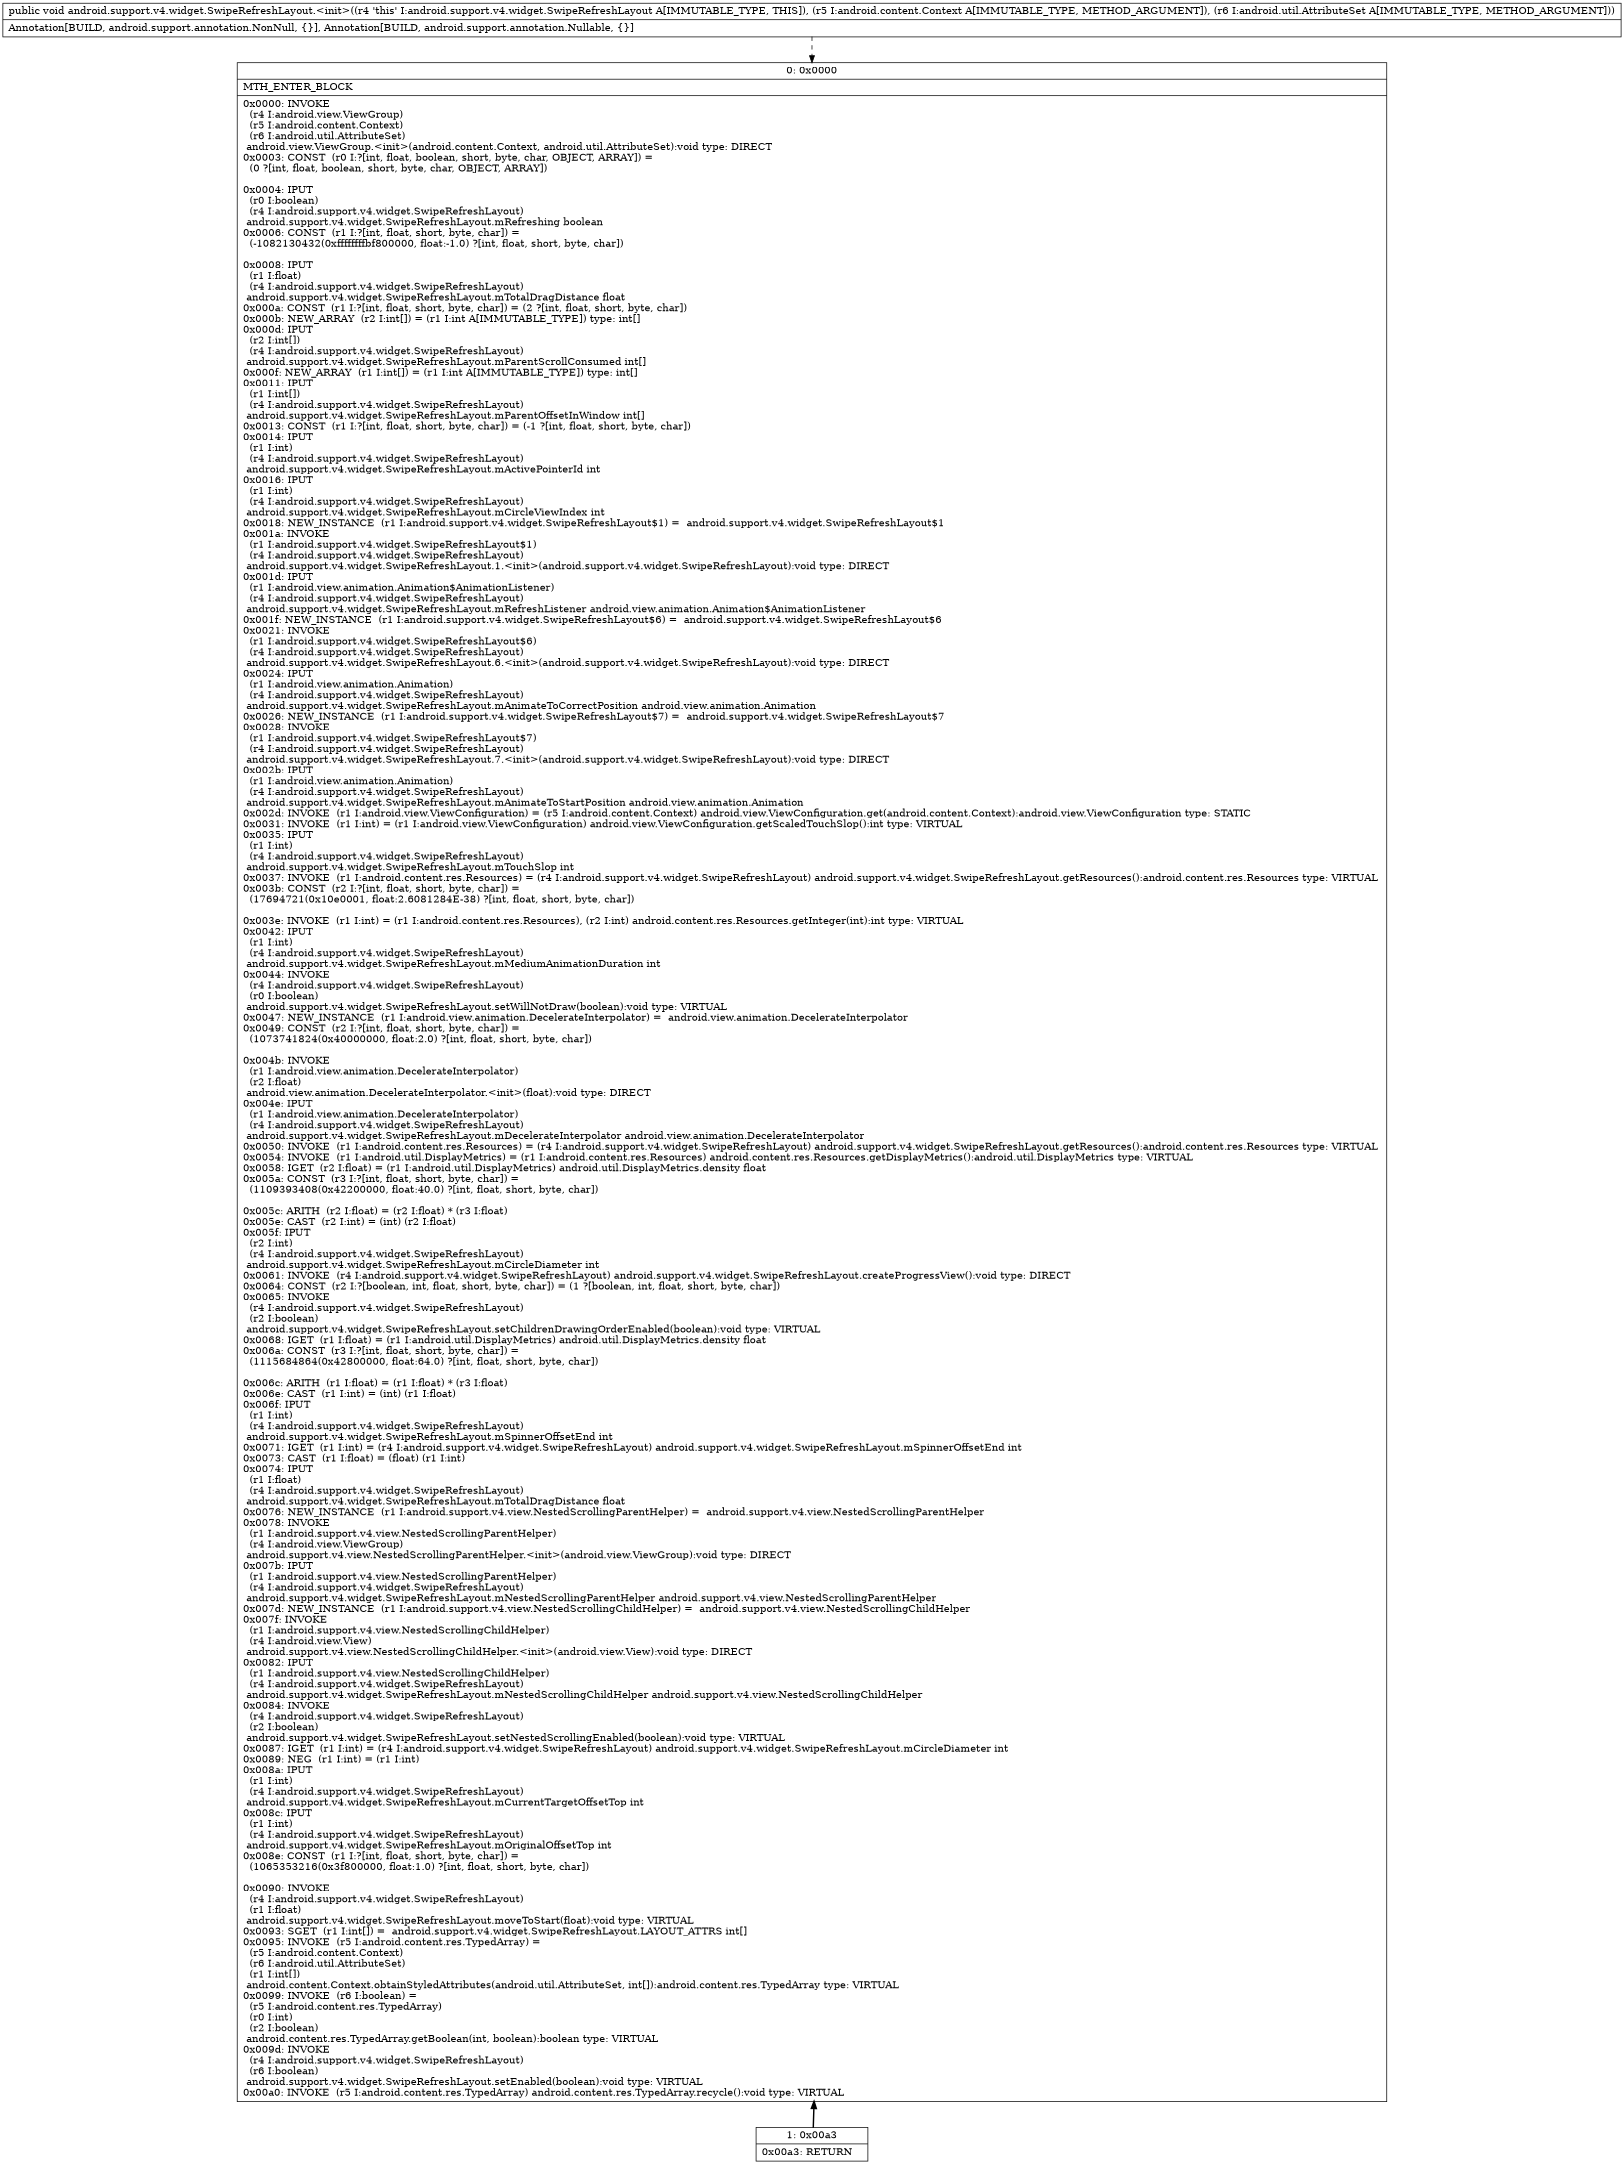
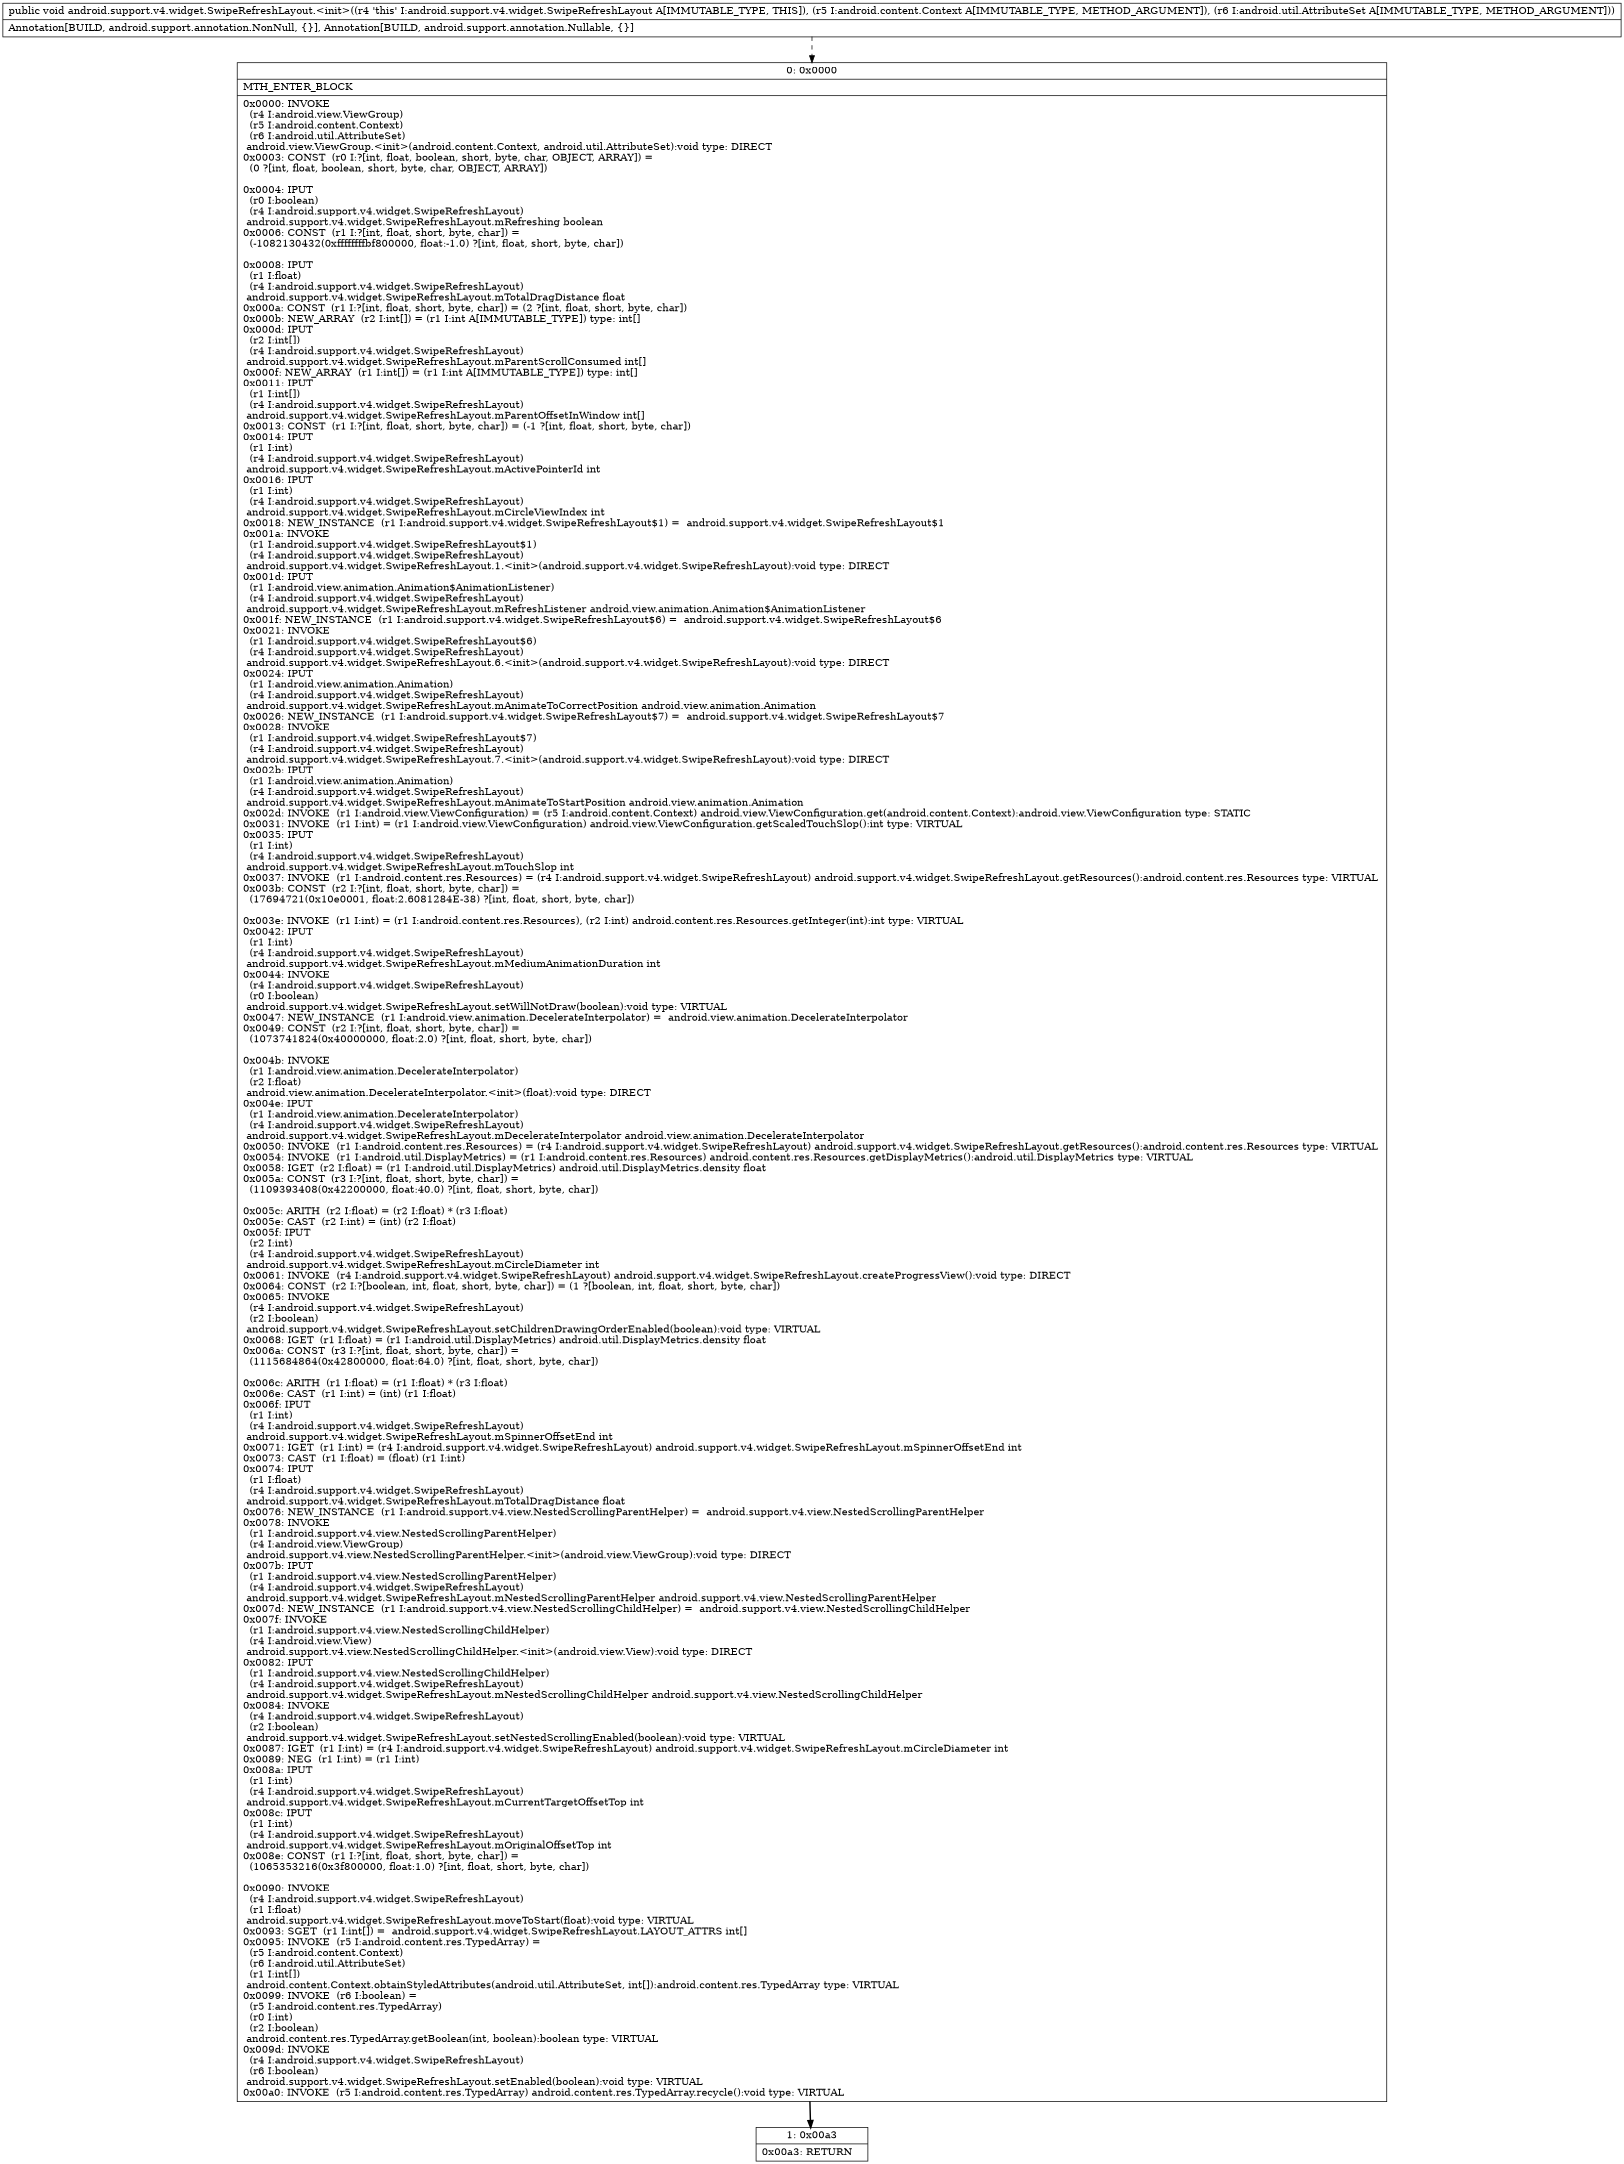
edge "1: 0x00a3" -> "0: 0x0000": reversed
